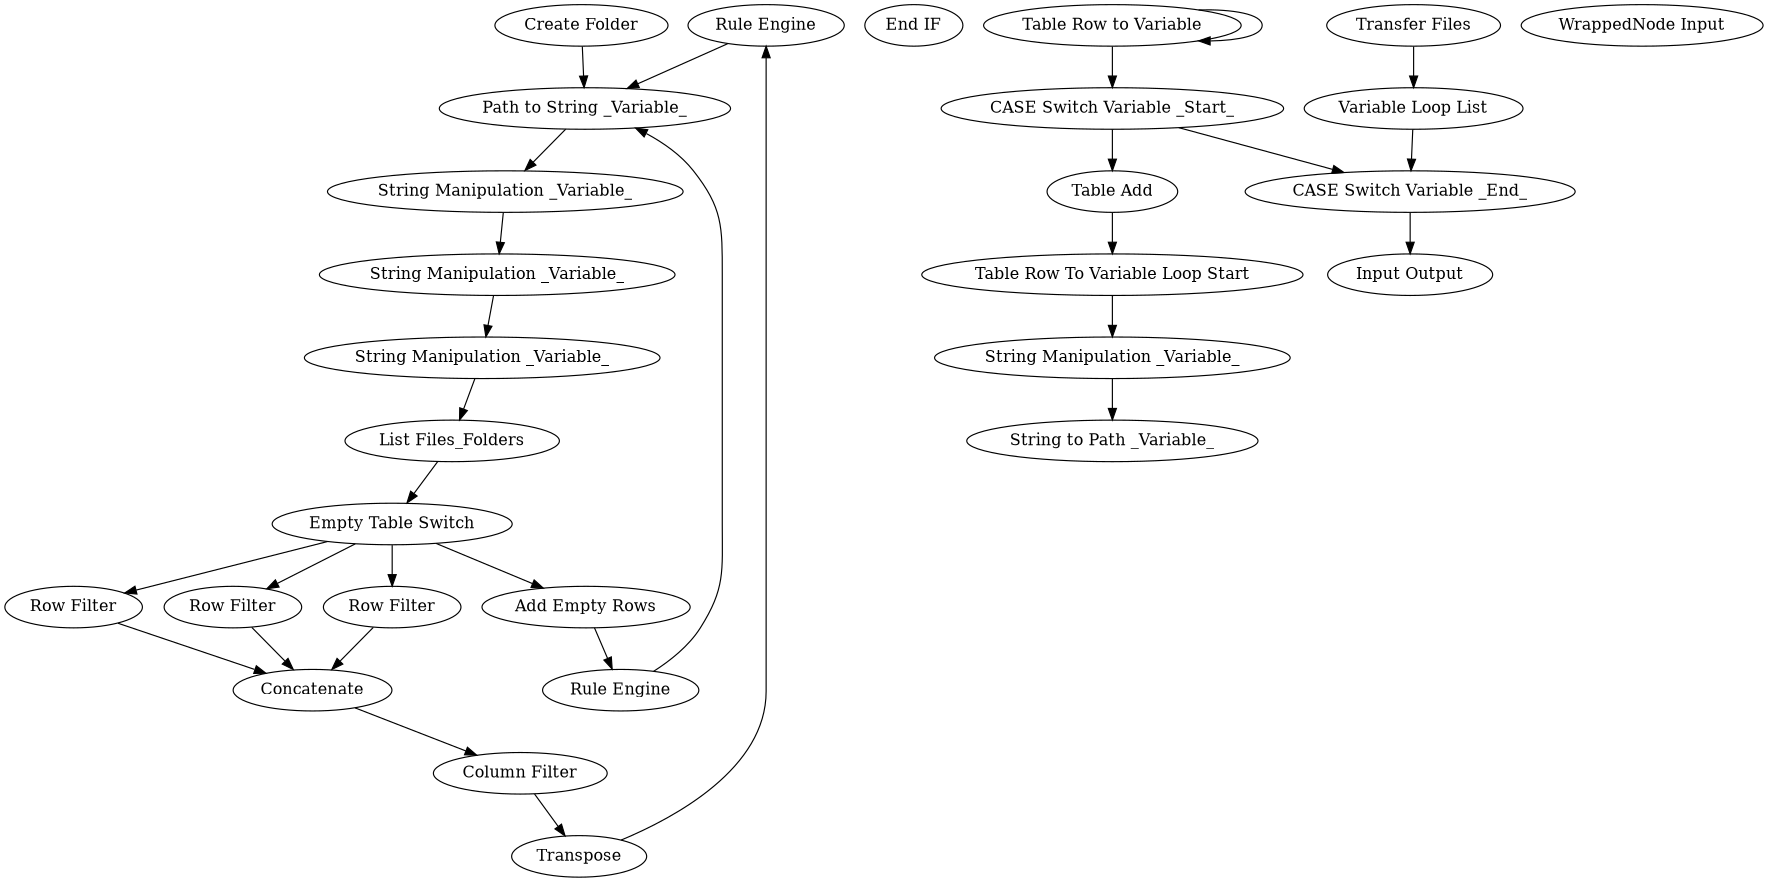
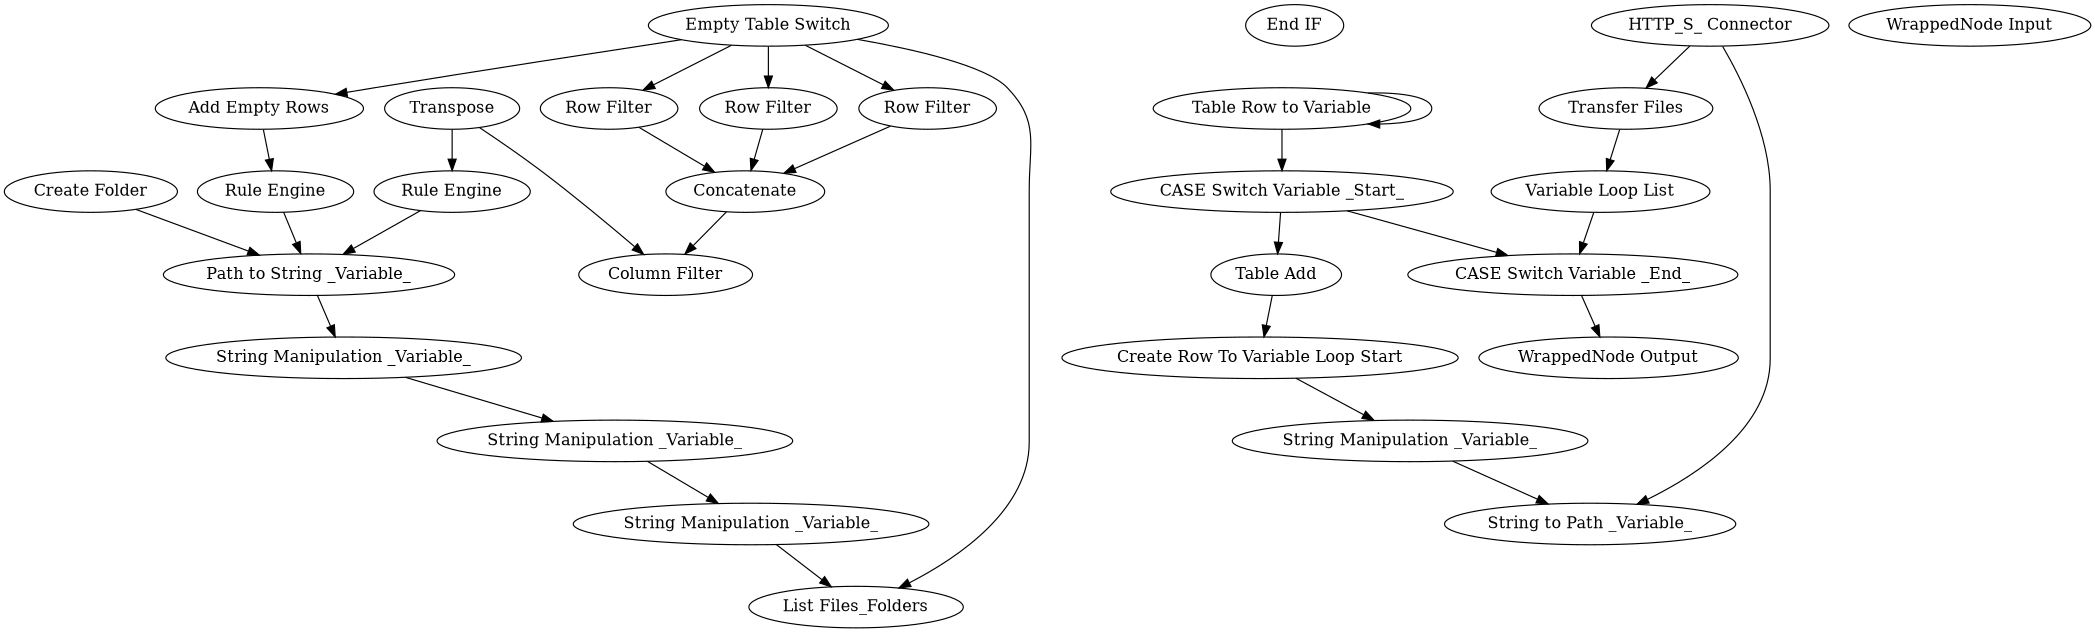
node "HTTP_S_ Connector": added
node "Table Row To Variable Loop Start": label "Table Row To Variable Loop Start" -> "Create Row To Variable Loop Start"
node "Input Output": label "Input Output" -> "WrappedNode Output"
edge "List Files_Folders" -> "Empty Table Switch": reversed
edge "Column Filter" -> "Transpose": reversed
